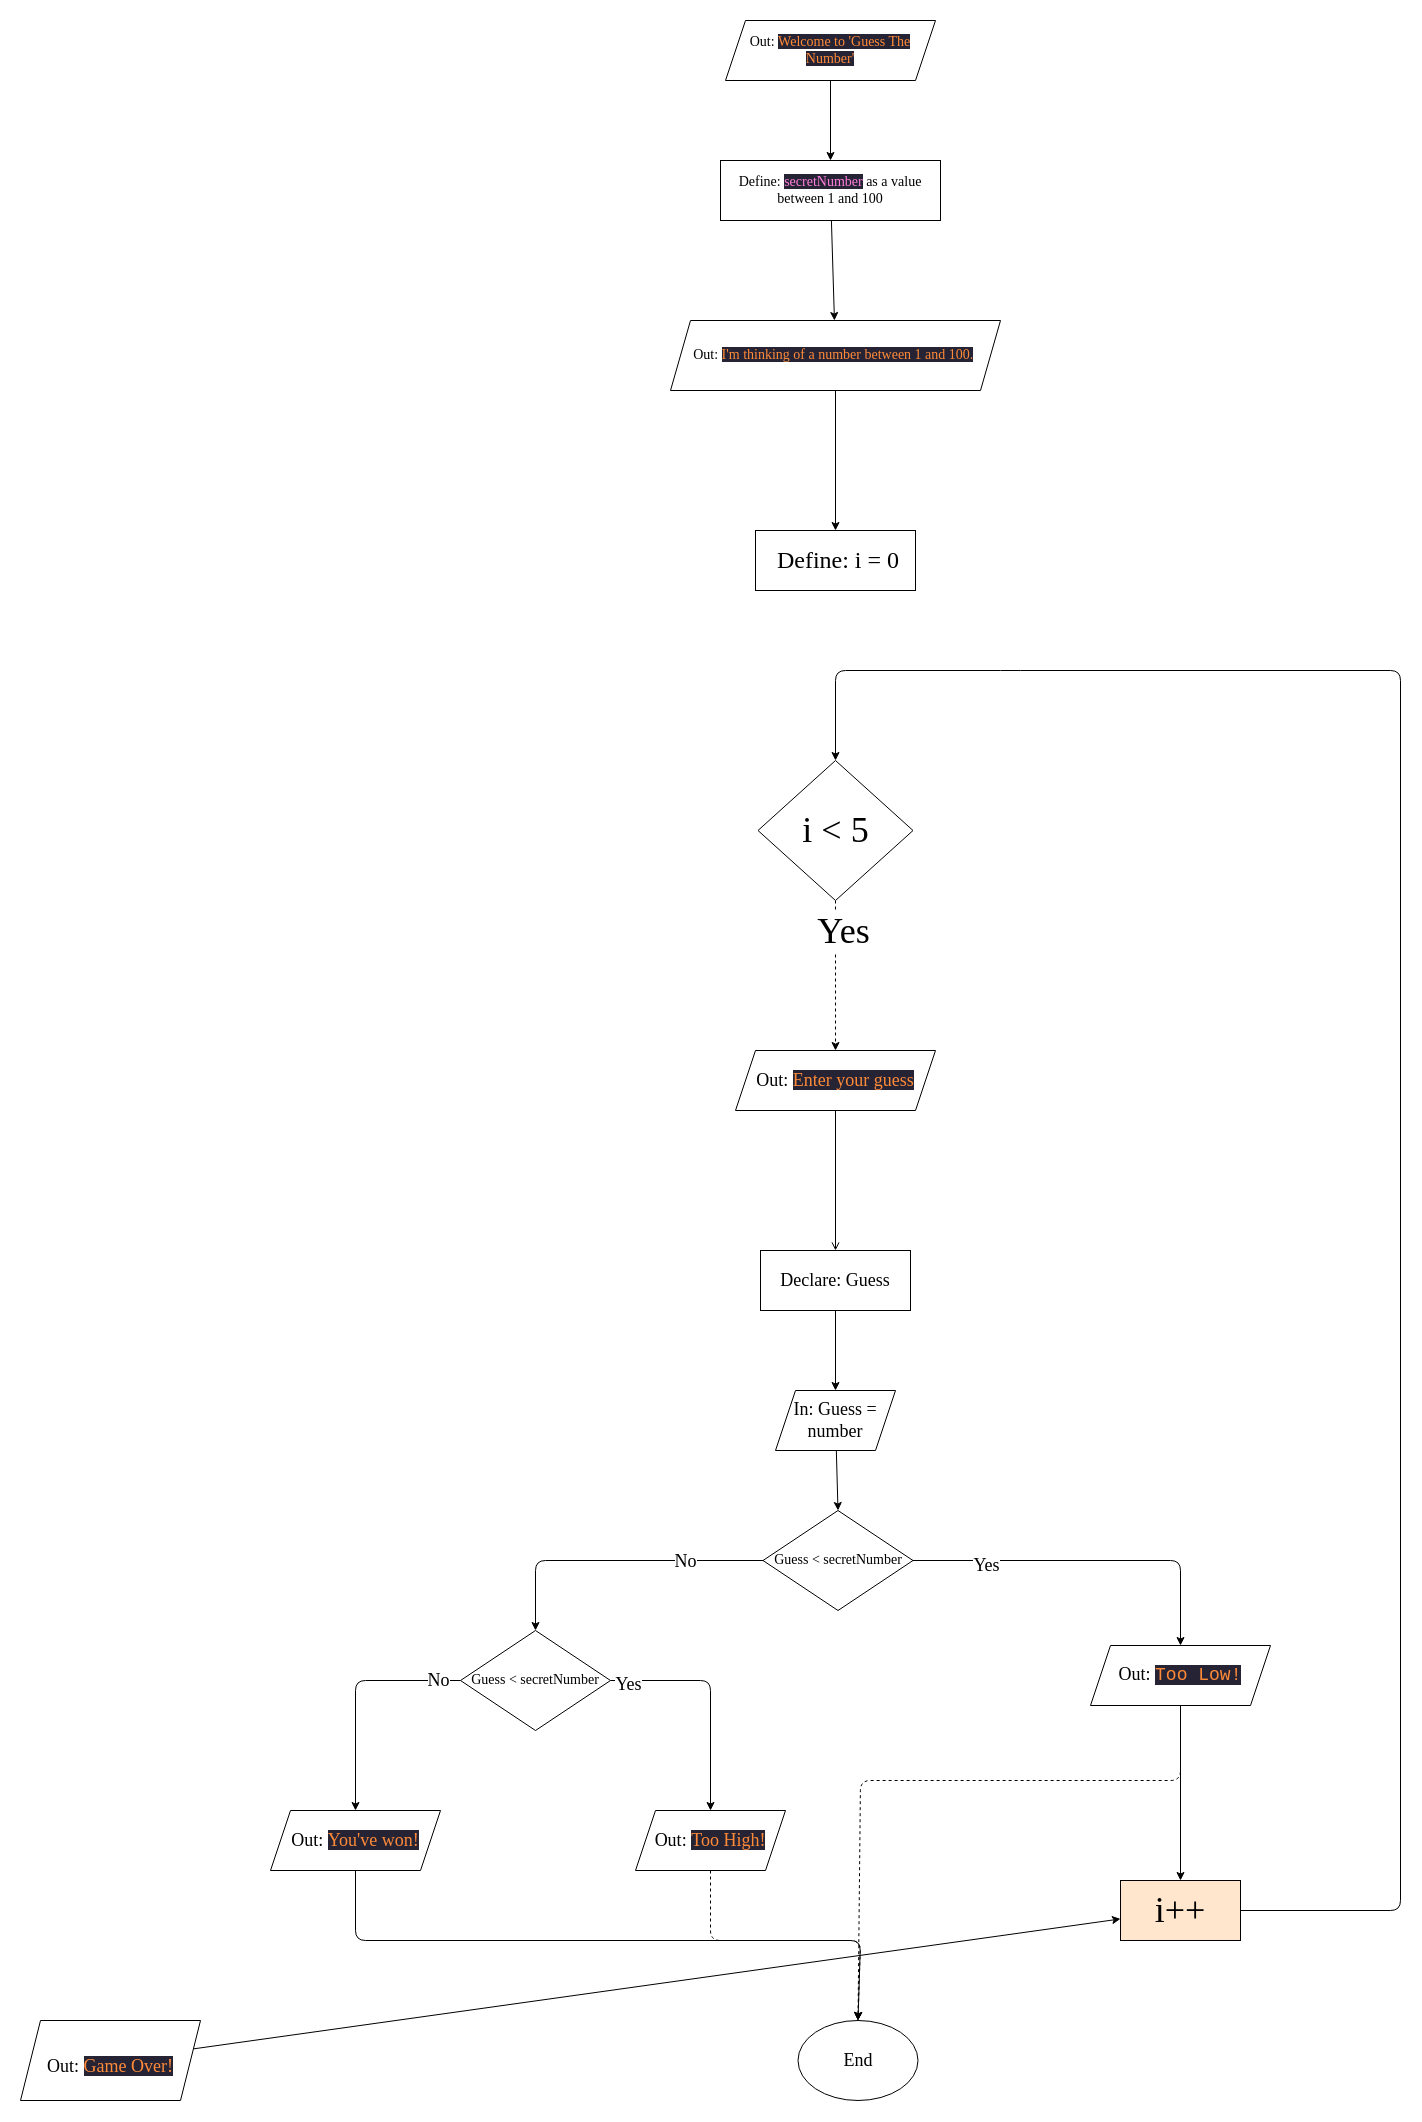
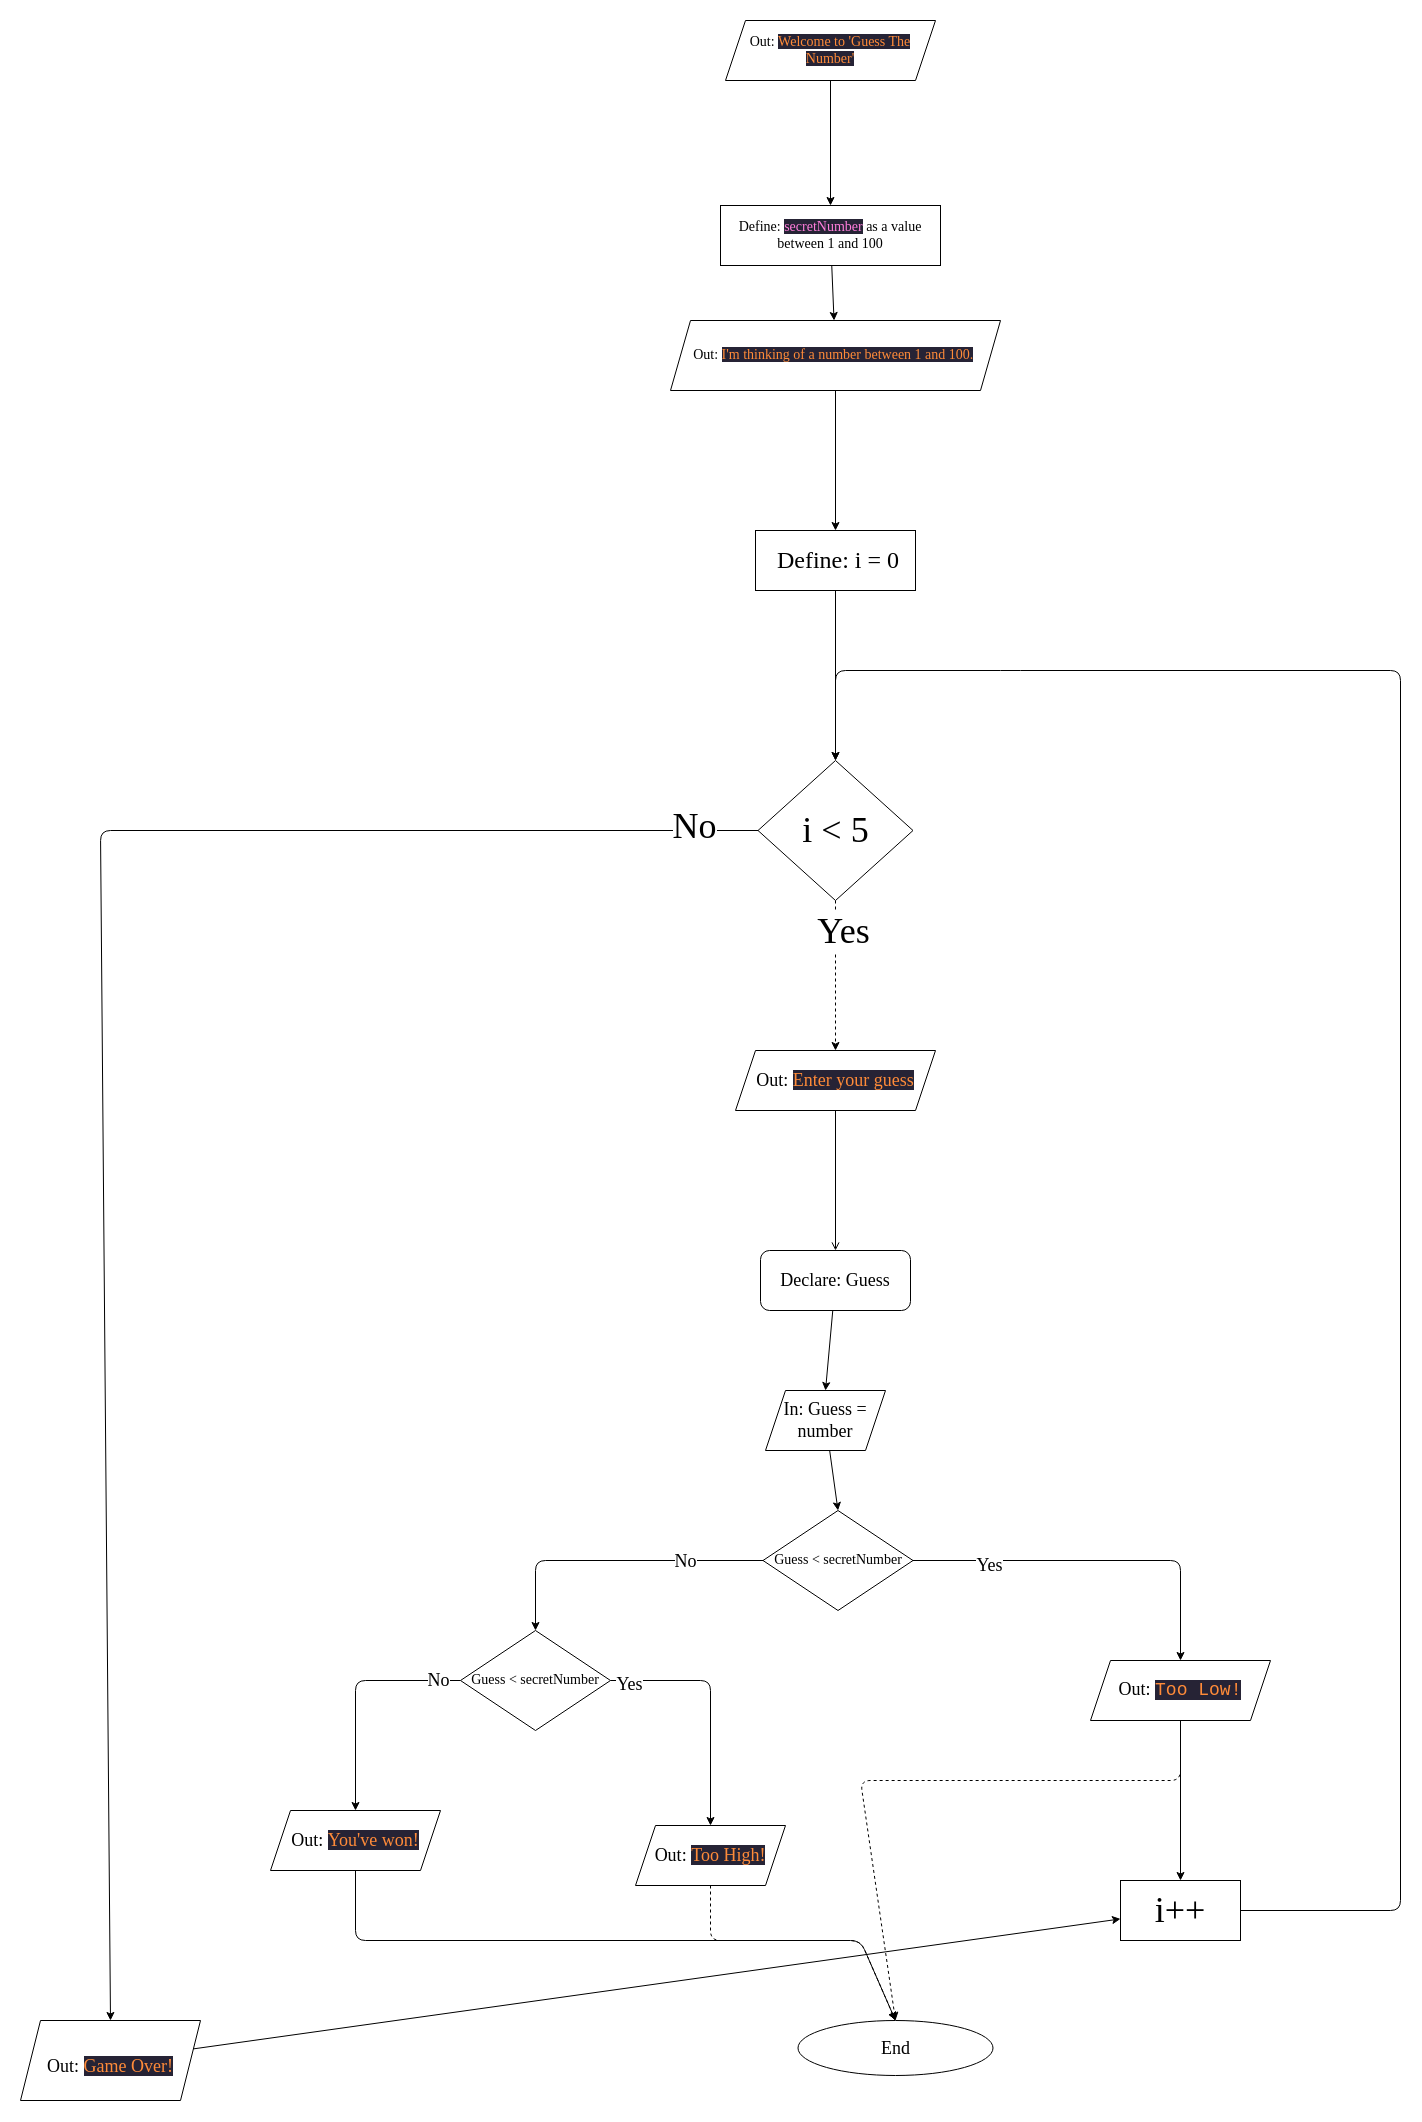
node "Define: secretNumber as a value between 1 and 100": moved (831, 191) -> (831, 236)
edge "Define: i = 0" -> "i < 5": added
edge "i < 5" -> "Out: Game Over!": added, label "No"
node "Declare: Guess": shape rectangle -> rounded rectangle
node "In: Guess = number": moved (836, 1421) -> (826, 1421)
node "Out: Too Low!": moved (1181, 1676) -> (1181, 1691)
node "Out: Too High!": moved (711, 1841) -> (711, 1856)
node "i++": fillcolor #ffe6cc -> #ffffff
node "End": size 120x80 -> 195x55
